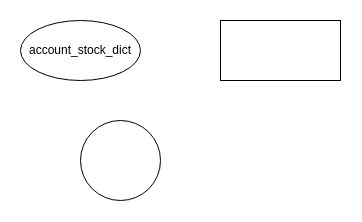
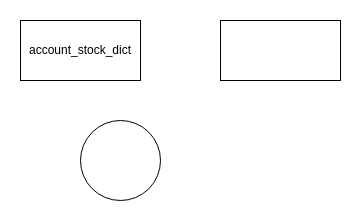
node "account_stock_dict": shape ellipse -> rectangle
